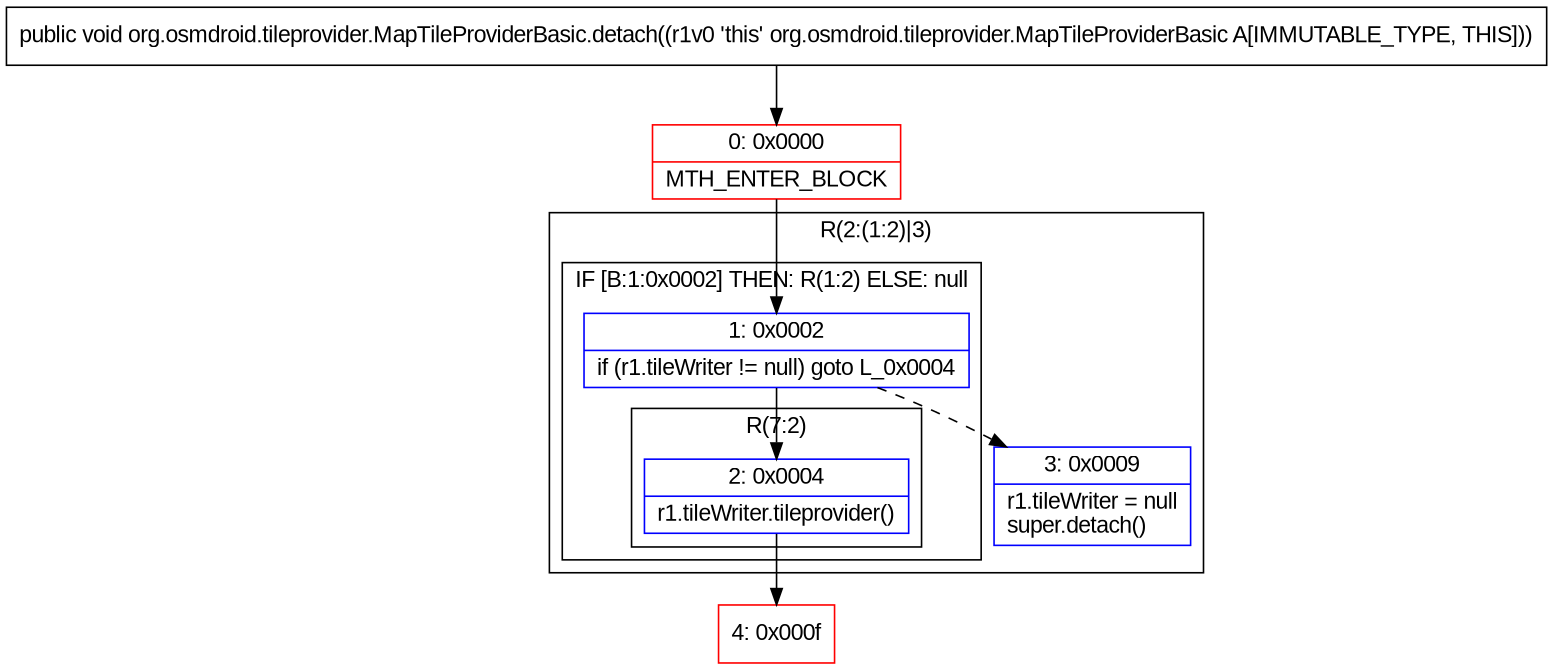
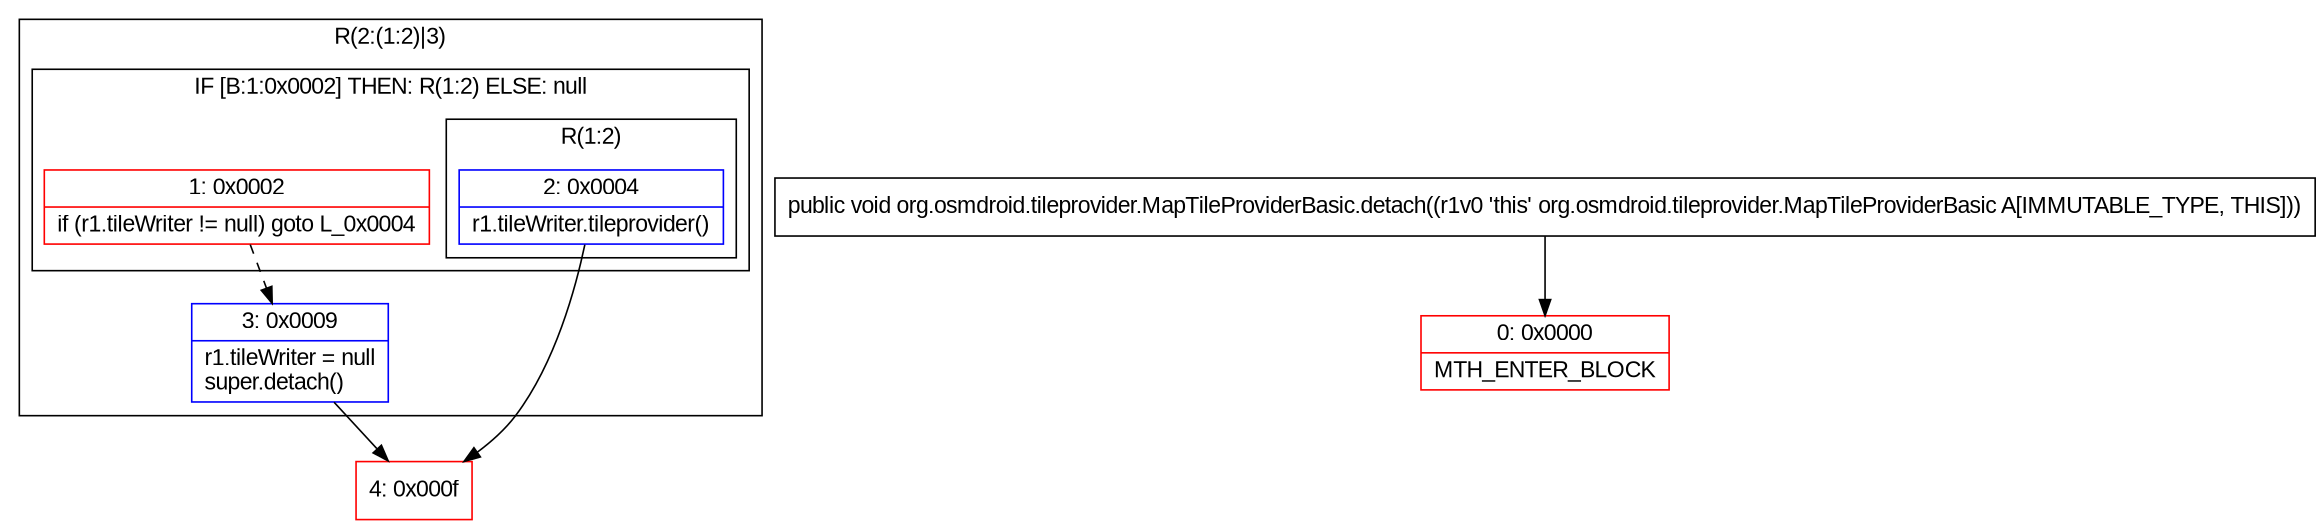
edge "0: 0x0000" -> "1: 0x0002": removed
node "1: 0x0002": color blue -> red
edge "1: 0x0002" -> "2: 0x0004": removed
edge "3: 0x0009" -> "4: 0x000f": added
cluster "R(7:2)": label "R(7:2)" -> "R(1:2)"
